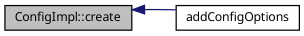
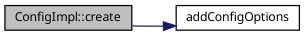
edge "addConfigOptions" -> "ConfigImpl::create": reversed
